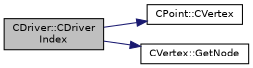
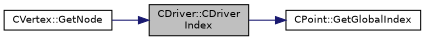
node "CPoint::CVertex": label "CPoint::CVertex" -> "CPoint::GetGlobalIndex"
edge "CDriver::CDriver Index" -> "CVertex::GetNode": reversed
